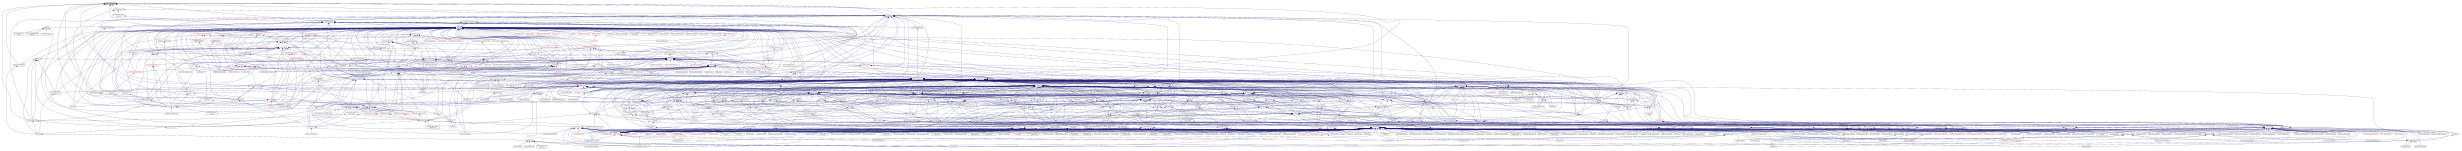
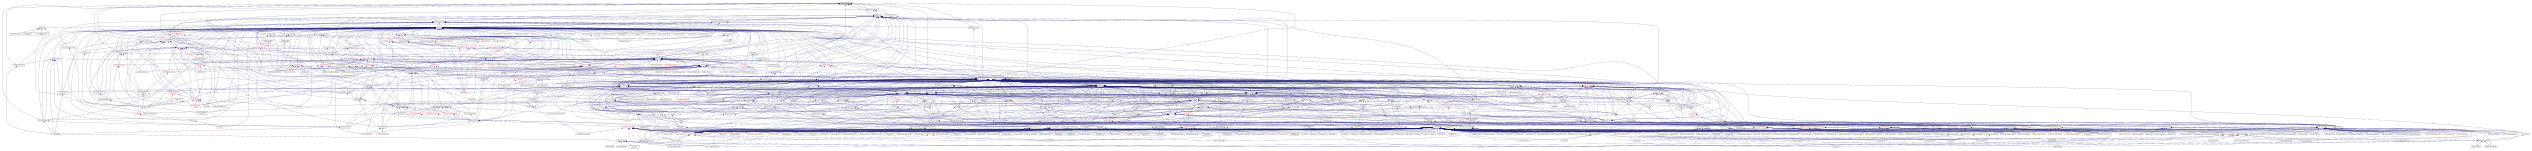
node "future_wait.hpp": removed
